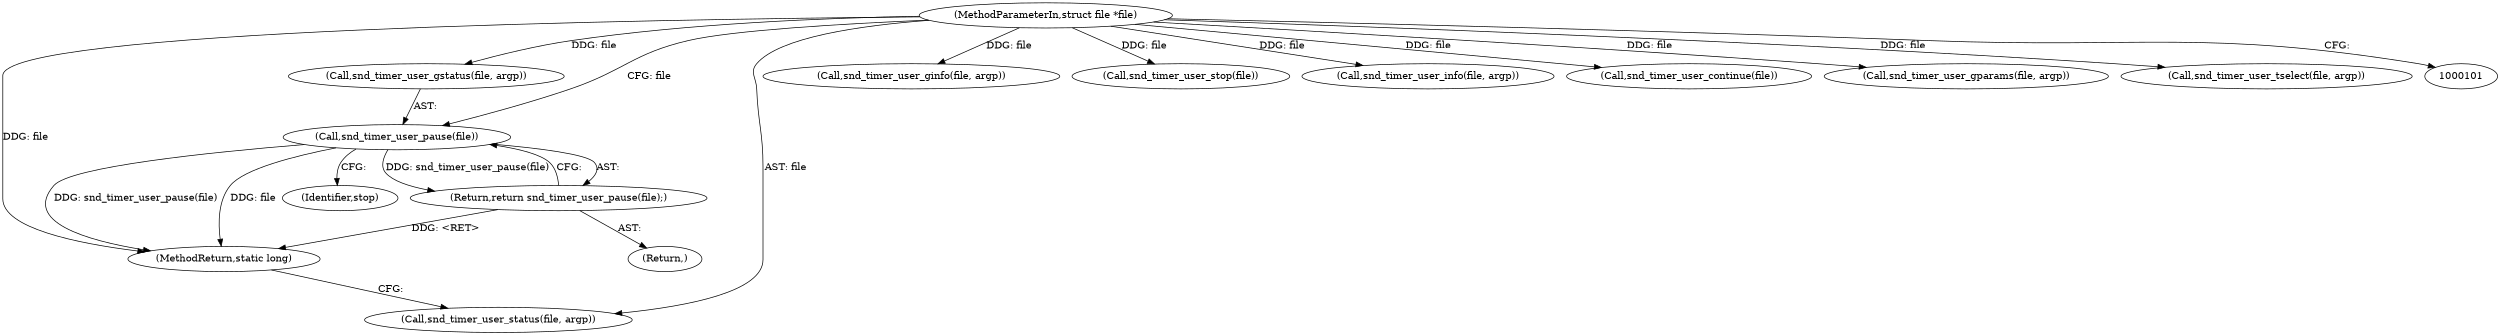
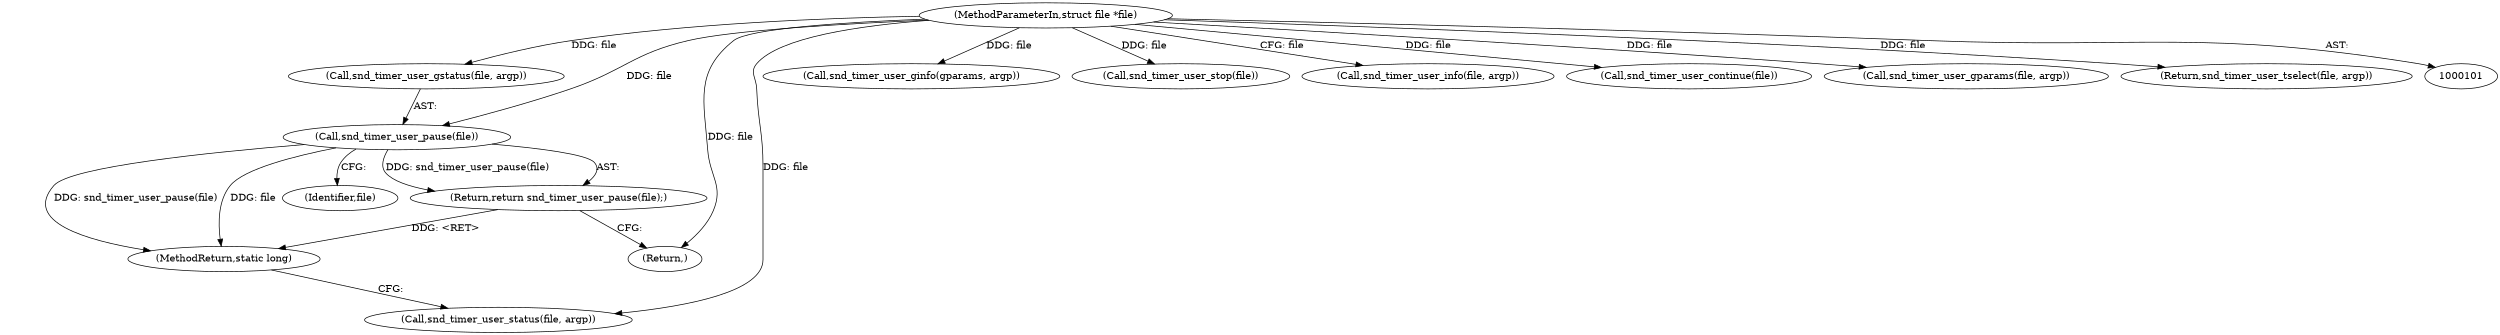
edge "(MethodParameterIn,struct file *file)" -> "(MethodReturn,static long)": now "(MethodParameterIn,struct file *file)" -> "(Return,)"
edge "(MethodParameterIn,struct file *file)" -> "(Call,snd_timer_user_info(file, argp))": label "DDG: file" -> "CFG: file"
edge "(MethodParameterIn,struct file *file)" -> "1000101": label "CFG: " -> "AST: "
edge "(MethodParameterIn,struct file *file)" -> "(Call,snd_timer_user_pause(file))": label "CFG: file" -> "DDG: file"
node "(Call,snd_timer_user_ginfo(file, argp))": label "(Call,snd_timer_user_ginfo(file, argp))" -> "(Call,snd_timer_user_ginfo(gparams, argp))"
node "(Call,snd_timer_user_tselect(file, argp))": label "(Call,snd_timer_user_tselect(file, argp))" -> "(Return,snd_timer_user_tselect(file, argp))"
edge "(Return,return snd_timer_user_pause(file);)" -> "(Call,snd_timer_user_pause(file))": removed, label "CFG:"
edge "(MethodParameterIn,struct file *file)" -> "(Call,snd_timer_user_status(file, argp))": label "AST: file" -> "DDG: file"
node "(Identifier,stop)": label "(Identifier,stop)" -> "(Identifier,file)"
edge "(Return,return snd_timer_user_pause(file);)" -> "(Return,)": label "AST: " -> "CFG: "
